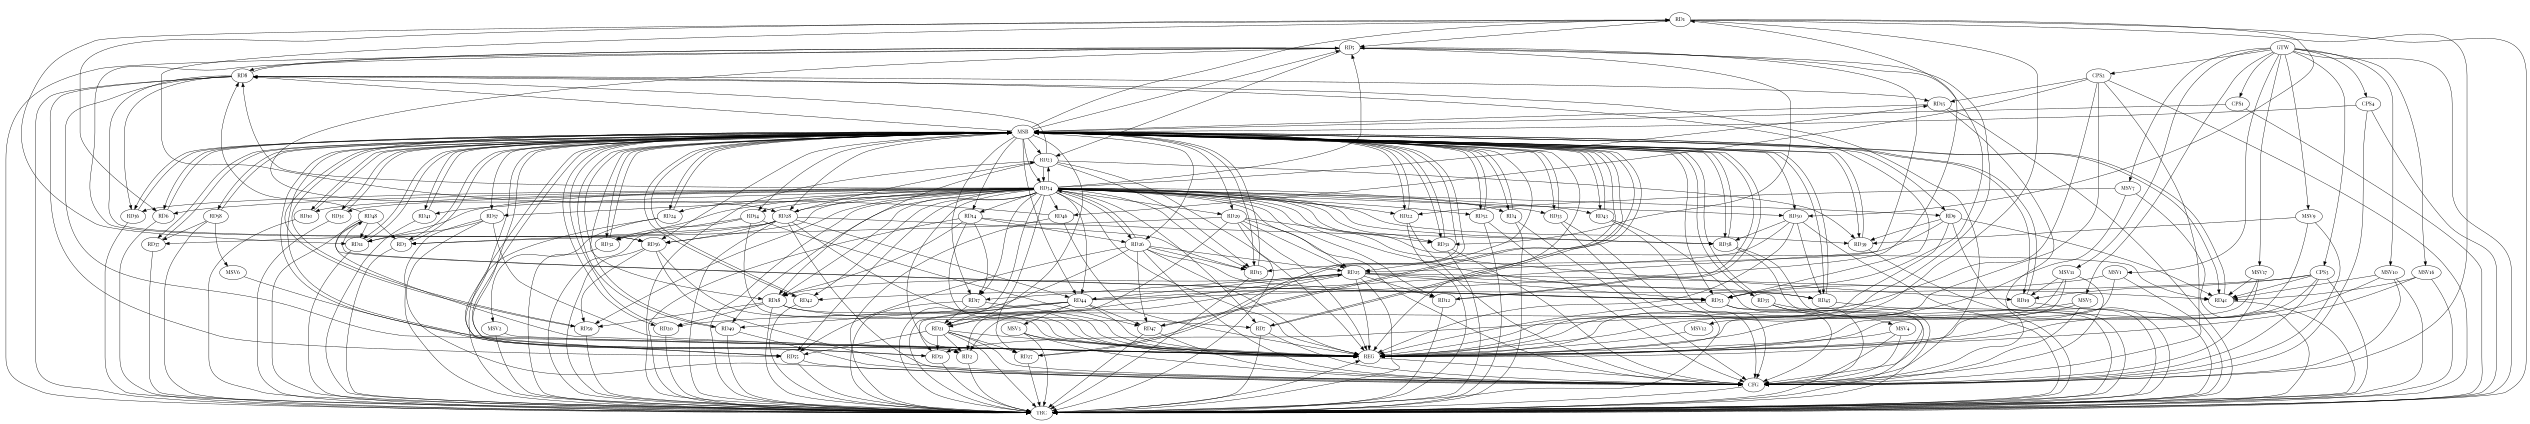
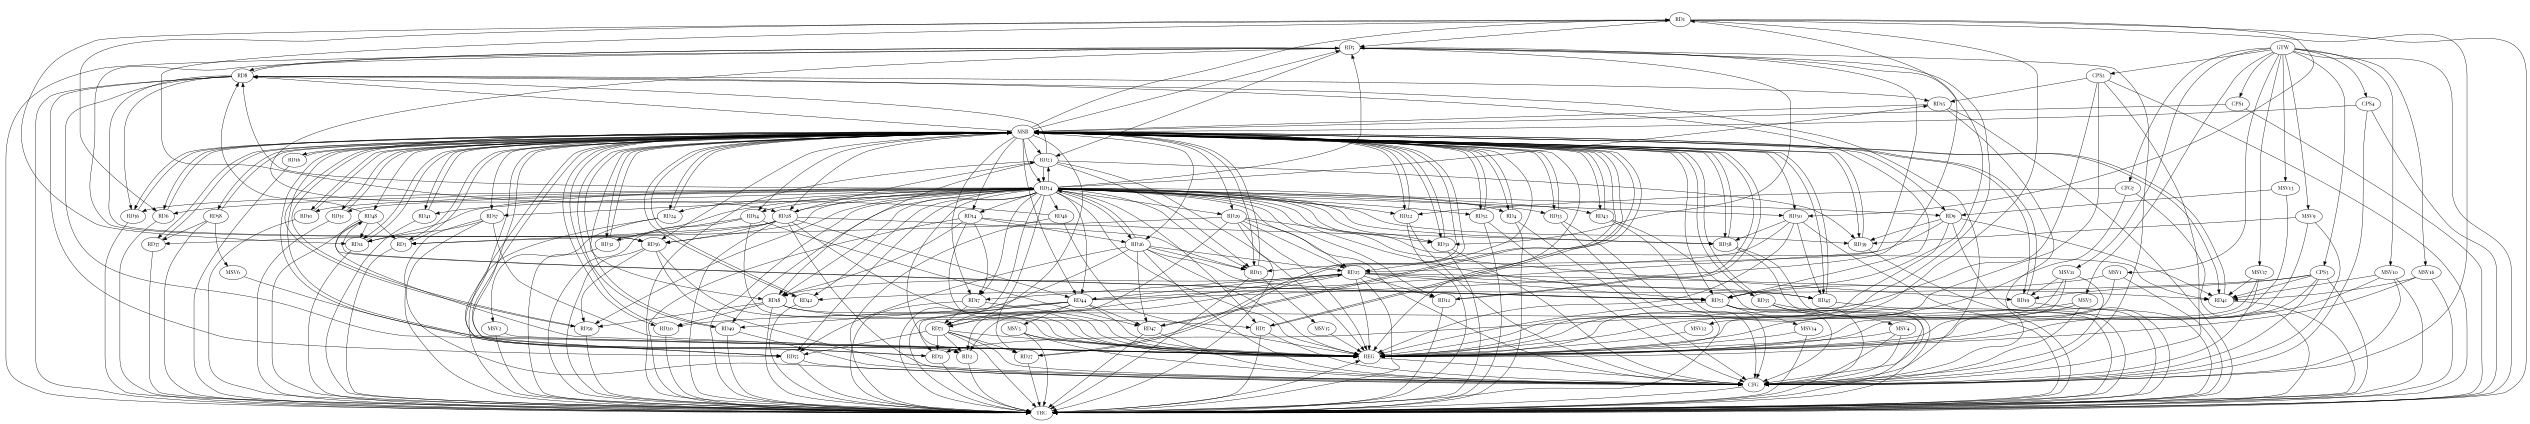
edge "RD5" -> "CFG": added
edge "MSB" -> "RD48": added
node "RD16": added
edge "CPS2" -> "RD46": removed
node "MSV7": label "MSV7" -> "CFG7"
node "MSV13": added
edge "RD34" -> "RD32": reversed
node "RD21": label "RD21" -> "RD71"
node "MSV15": added
node "MSV14": added
